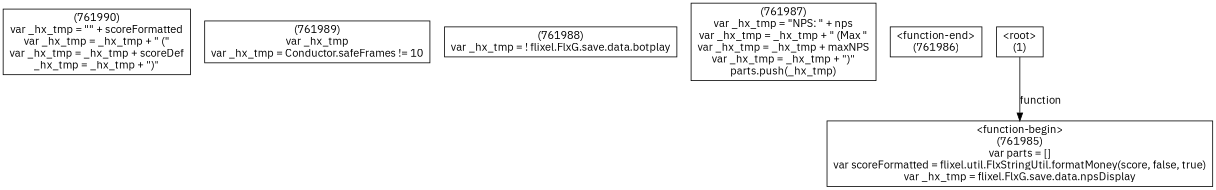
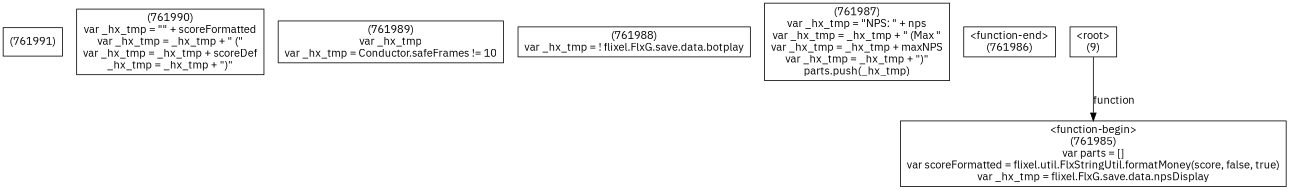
node "(761991)": added
node "<root> (1)": label "<root> (1)" -> "<root> (9)"
